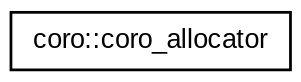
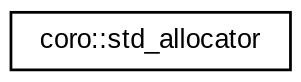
node "coro::coro_allocator": label "coro::coro_allocator" -> "coro::std_allocator"
